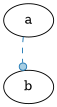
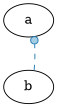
edge "a" -> "b": reversed
